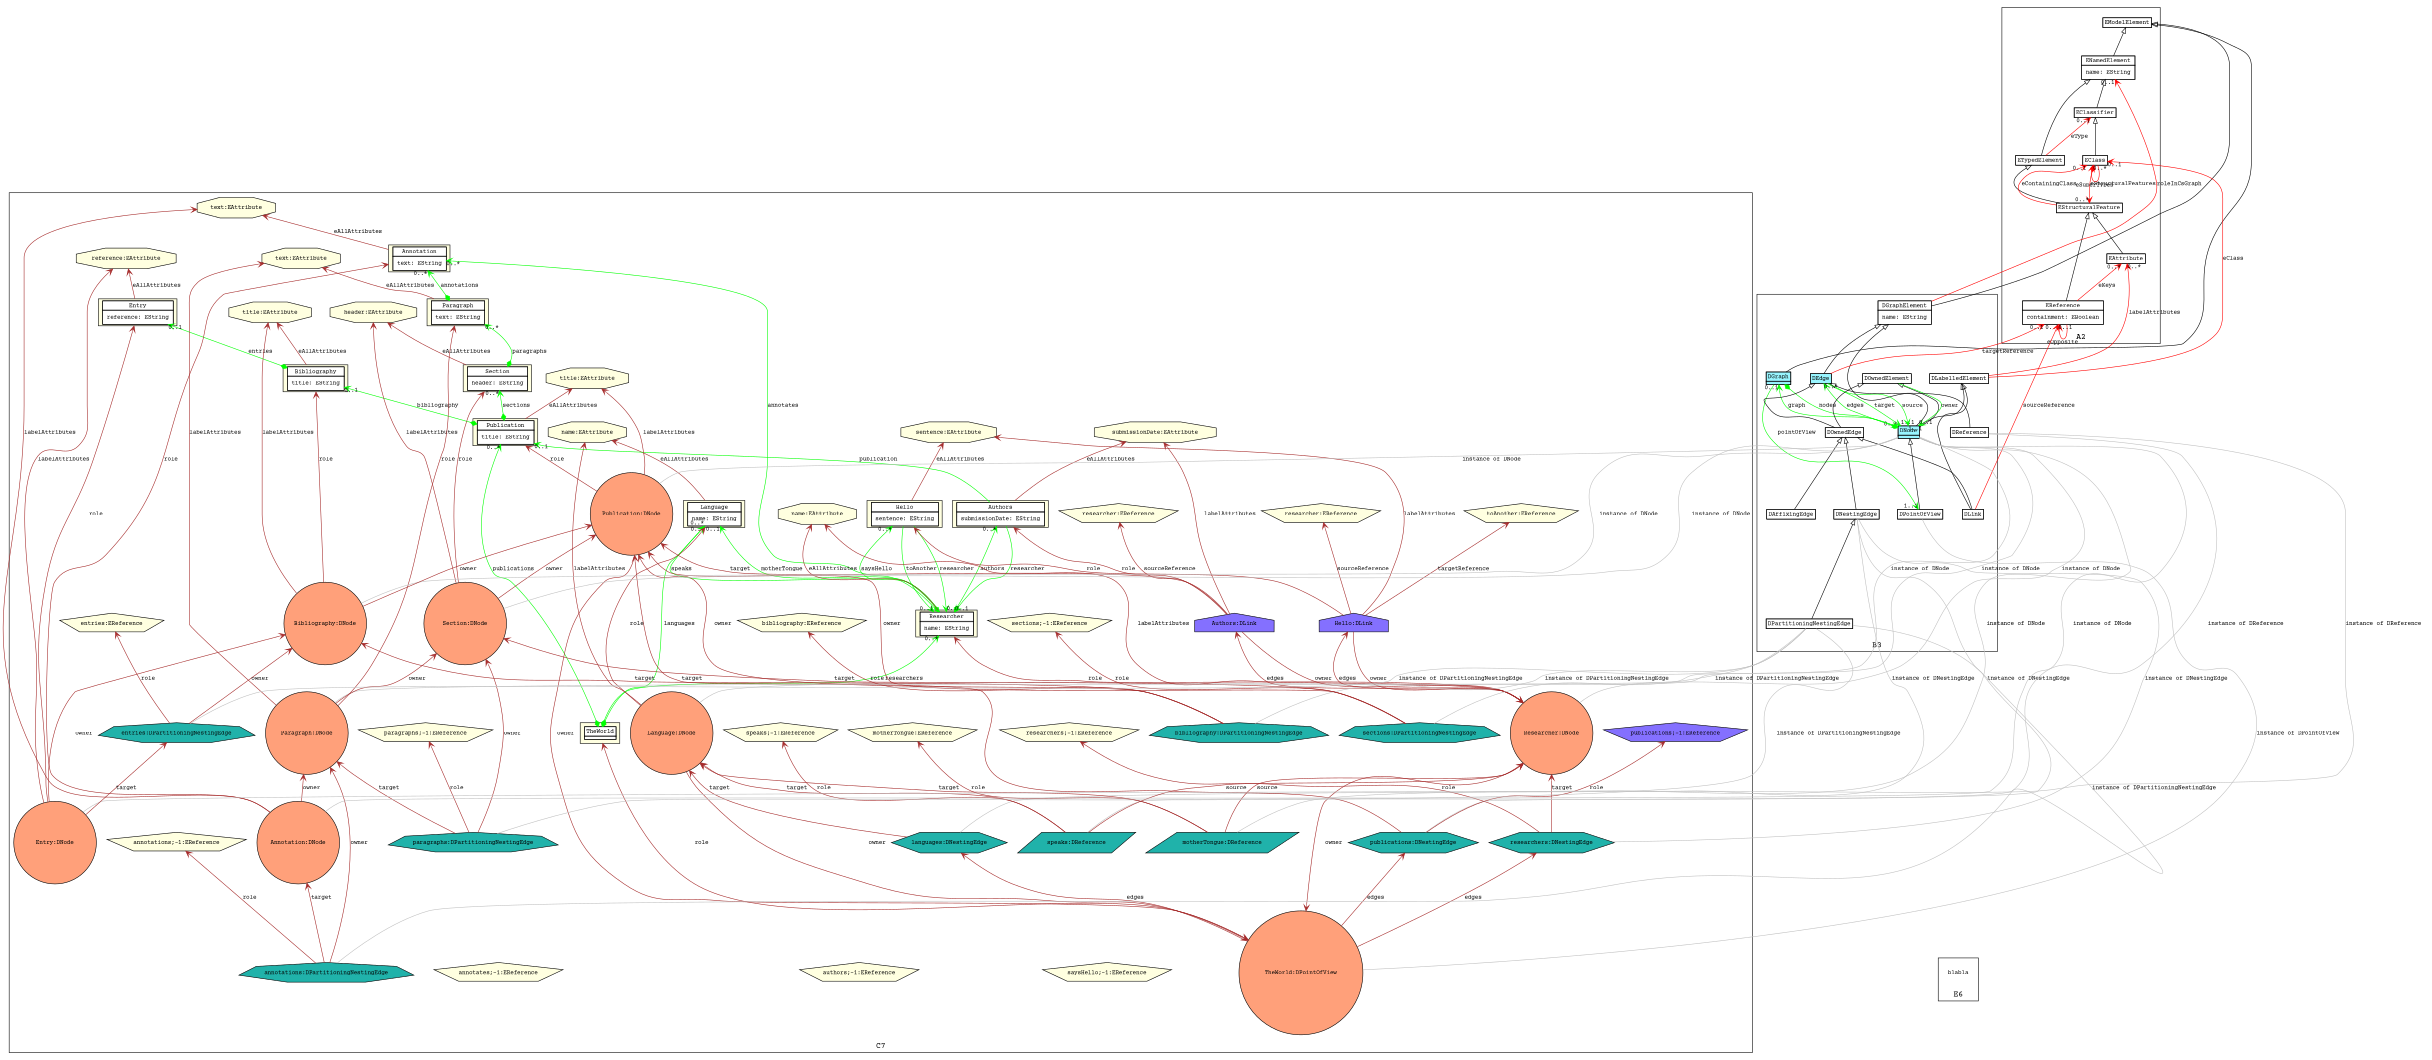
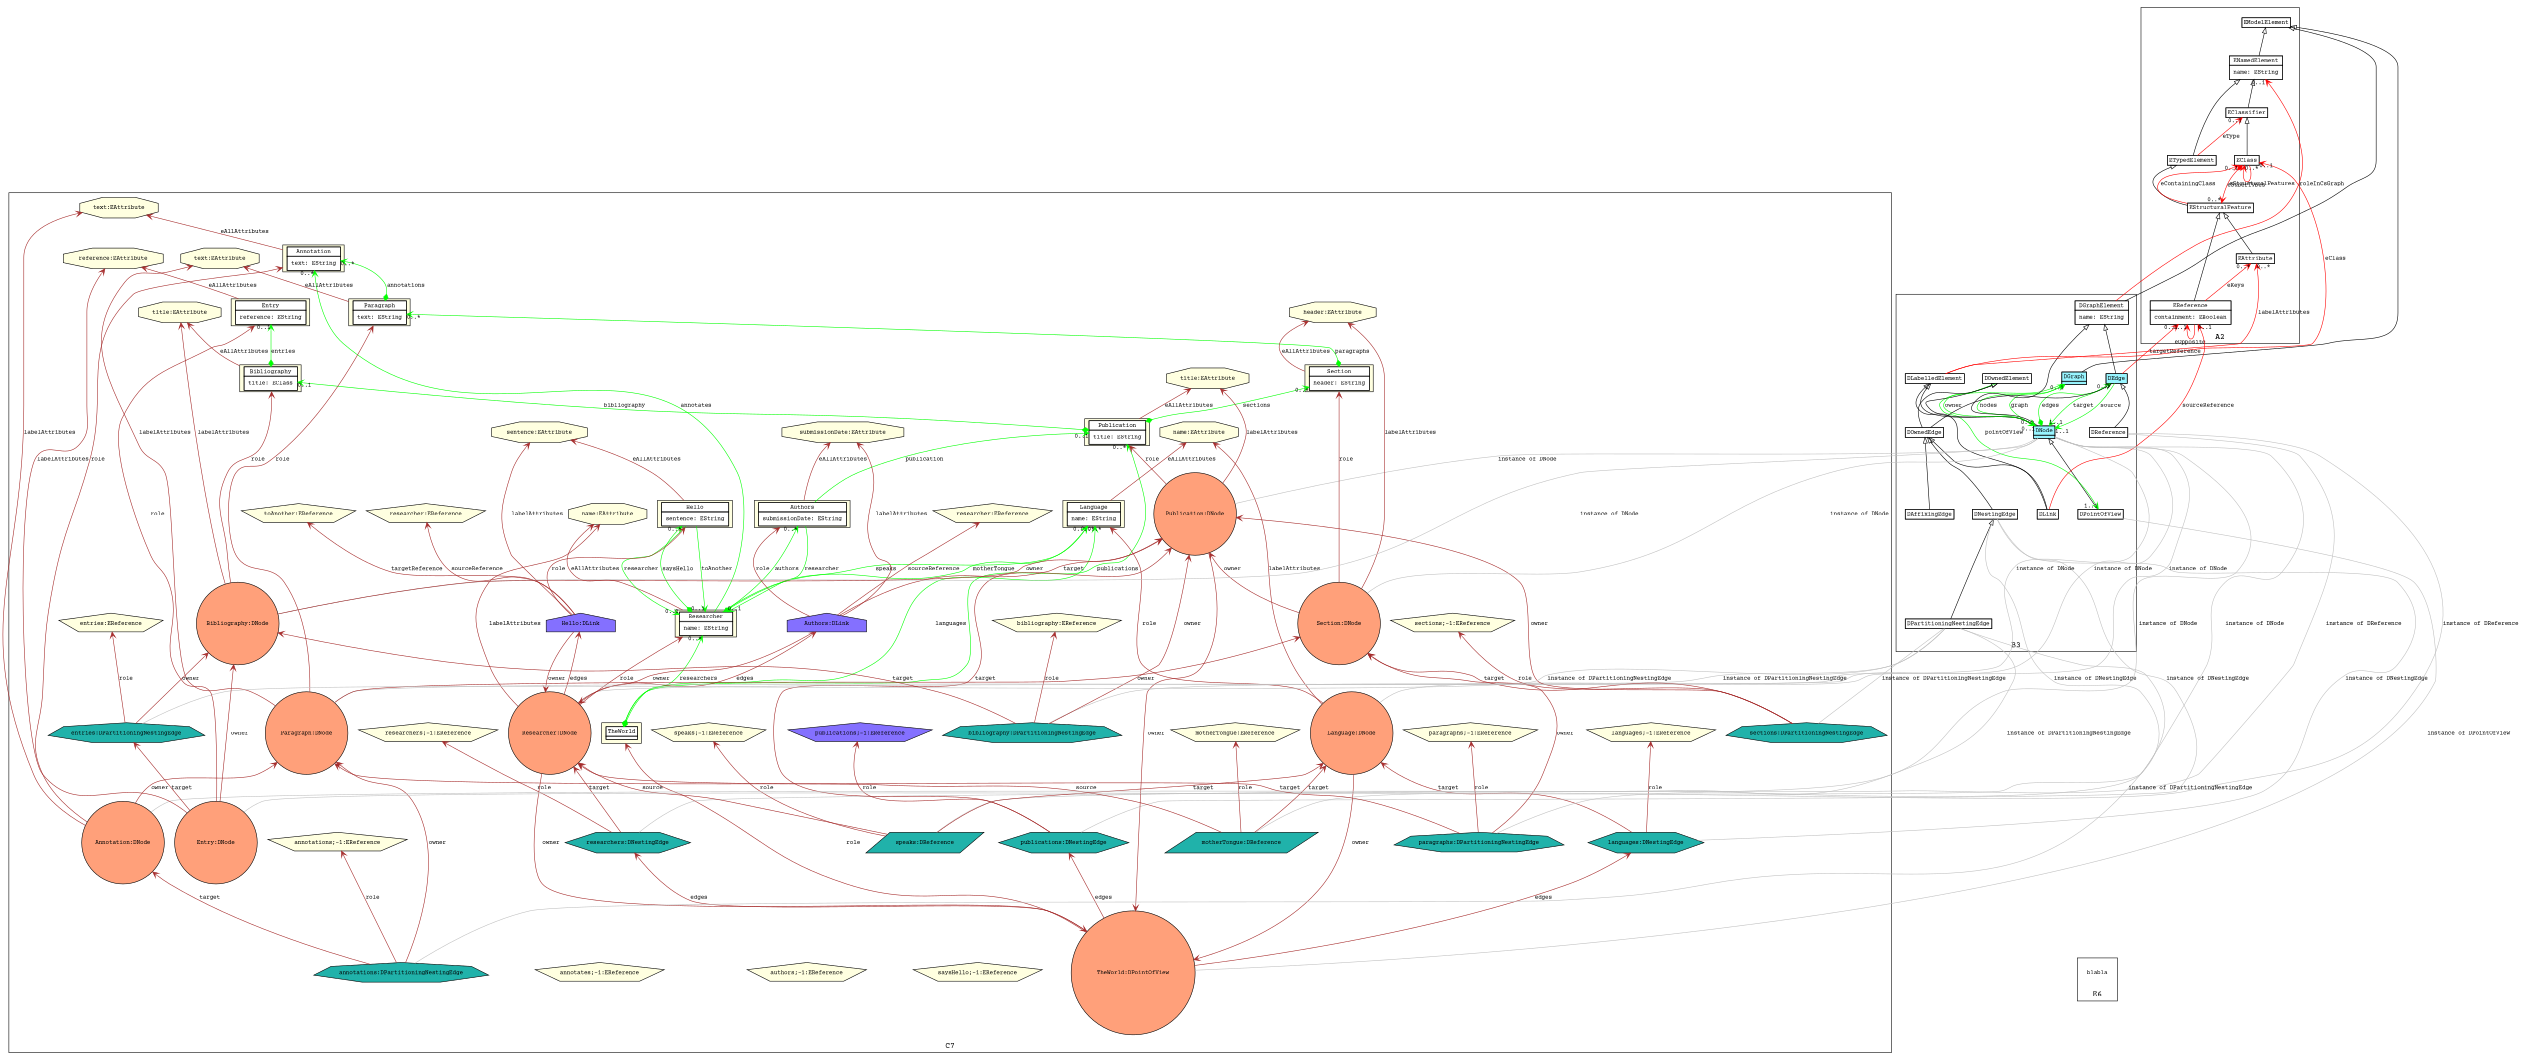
node "Bibliography": text "title: EString" -> "title: EClass"
node "languages;-1:EReference": added
